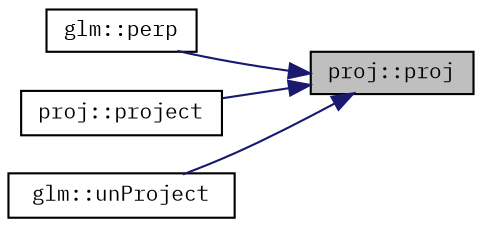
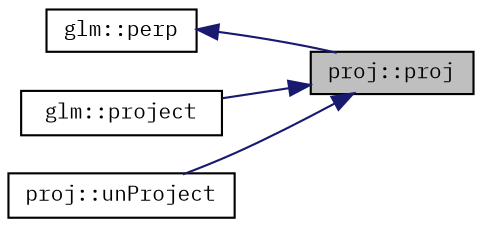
edge "glm::perp" -> "proj::proj": reversed
node "proj::project": label "proj::project" -> "glm::project"
node "glm::unProject": label "glm::unProject" -> "proj::unProject"
